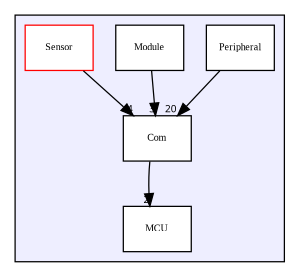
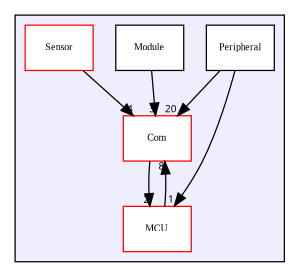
edge "Peripheral" -> "MCU": added
node "Com": color black -> red
edge "MCU" -> "Com": added
node "MCU": color black -> red
